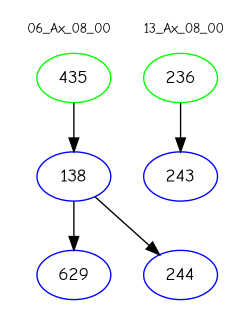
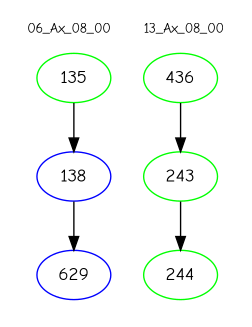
node "435": label "435" -> "135"
node "236": label "236" -> "436"
node "243": color blue -> green
edge "138" -> "244": now "243" -> "244"
node "244": color blue -> green
